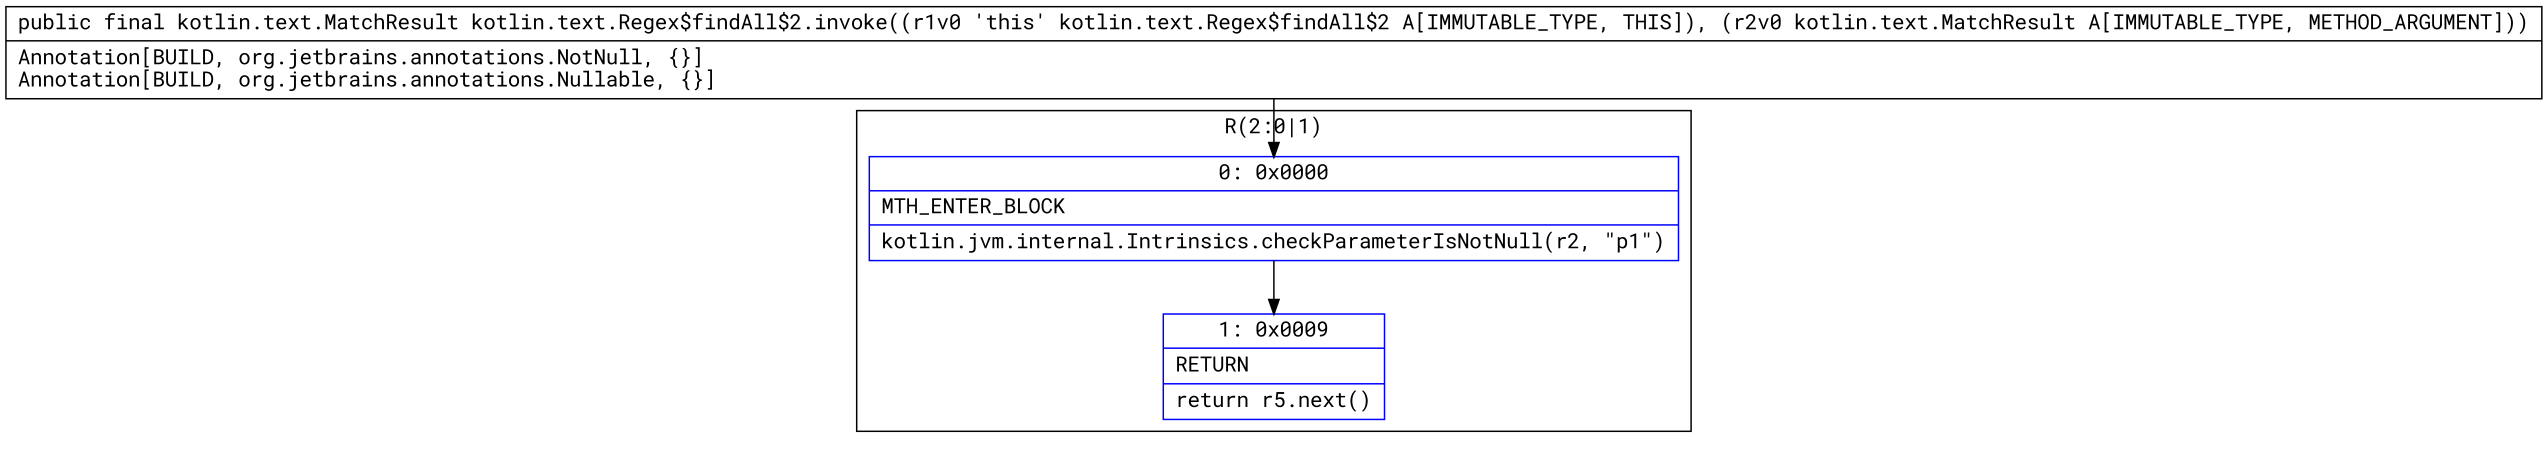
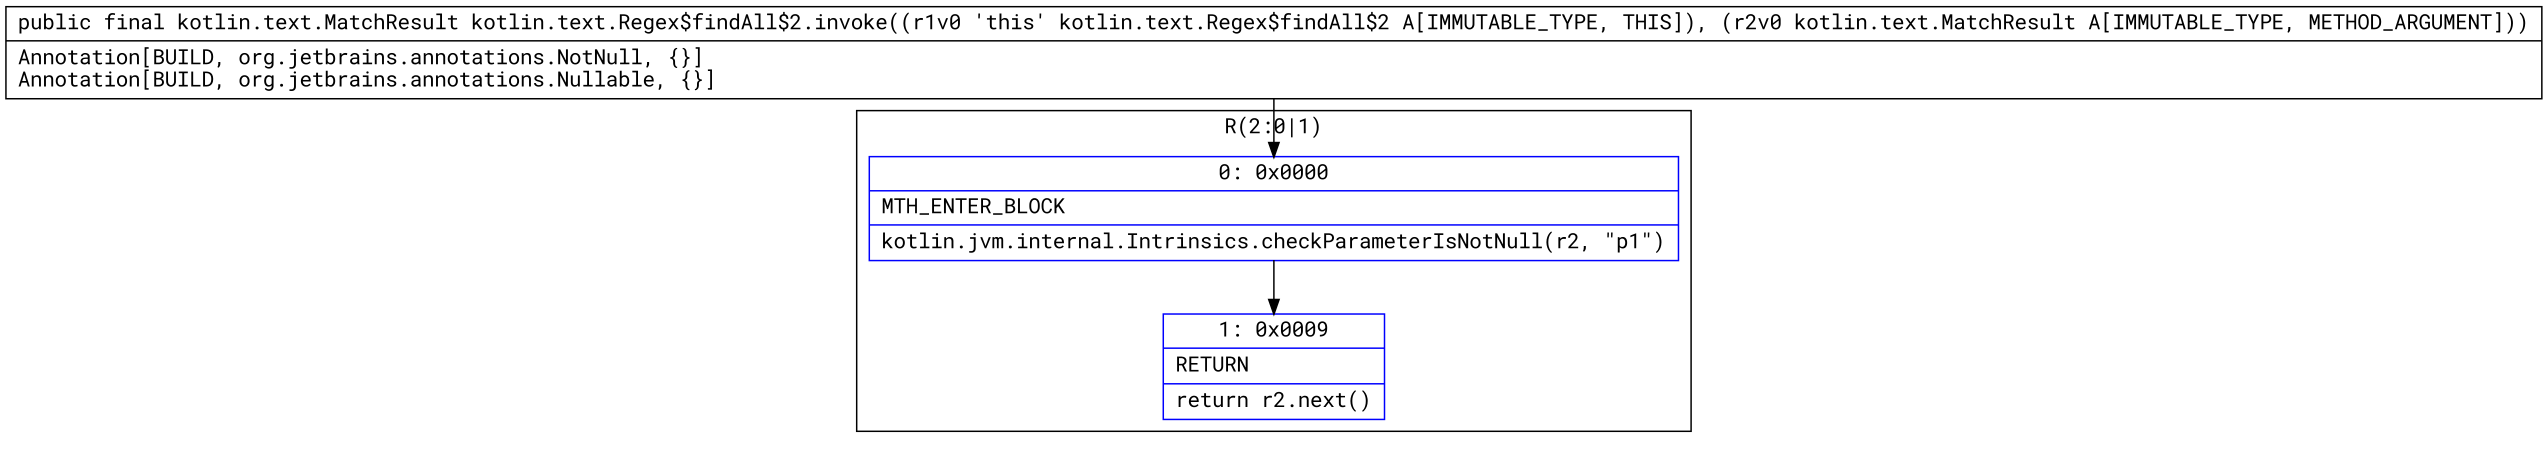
node "1: 0x0009": text "return r5.next()" -> "return r2.next()"
